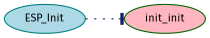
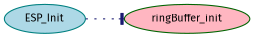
node "init_init": label "init_init" -> "ringBuffer_init"
